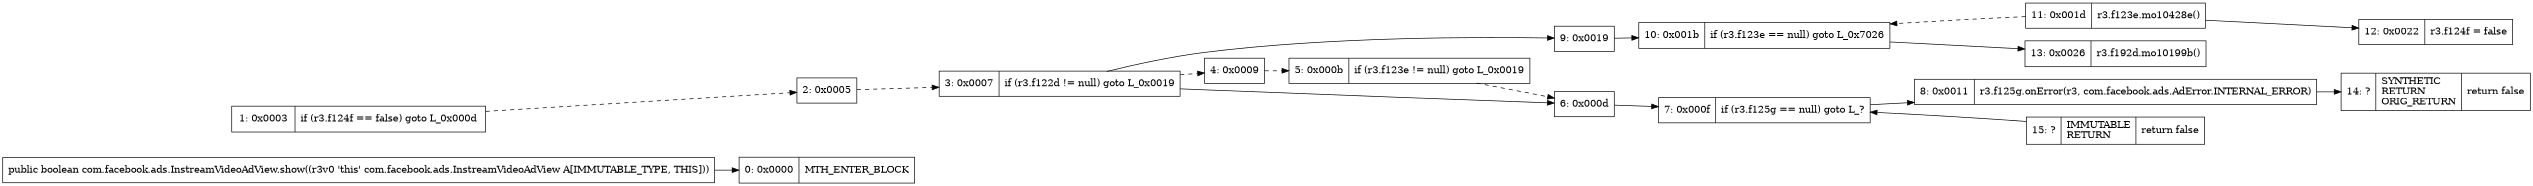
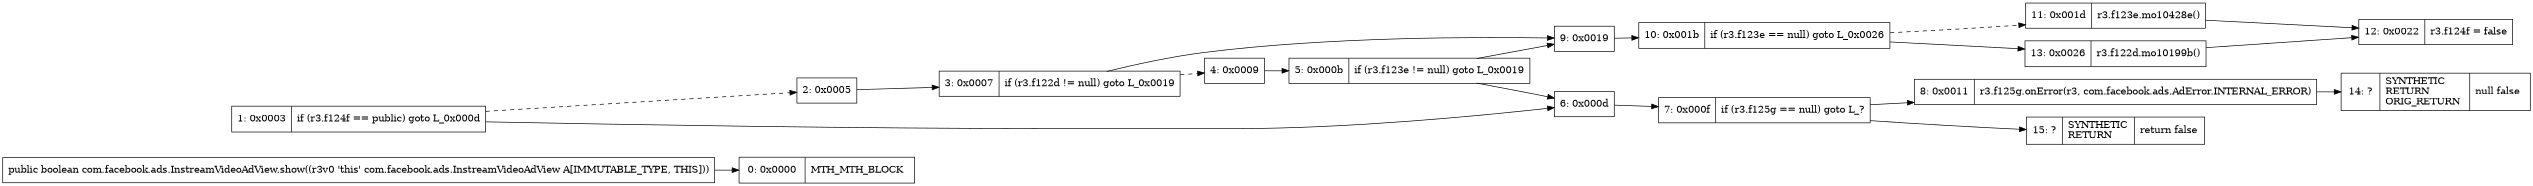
edge "11: 0x001d" -> "10: 0x001b": reversed
node "10: 0x001b": text "if (r3.f123e == null) goto L_0x7026" -> "if (r3.f123e == null) goto L_0x0026"
edge "13: 0x0026" -> "12: 0x0022": added
edge "5: 0x000b" -> "9: 0x0019": added
node "13: 0x0026": text "r3.f192d.mo10199b()" -> "r3.f122d.mo10199b()"
edge "4: 0x0009" -> "5: 0x000b": style dashed -> solid
edge "2: 0x0005" -> "3: 0x0007": style dashed -> solid
edge "5: 0x000b" -> "6: 0x000d": style dashed -> solid
node "14: ?": text "return false" -> "null false"
edge "3: 0x0007" -> "6: 0x000d": now "1: 0x0003" -> "6: 0x000d"
edge "15: ?" -> "7: 0x000f": reversed
node "1: 0x0003": text "if (r3.f124f == false) goto L_0x000d" -> "if (r3.f124f == public) goto L_0x000d"
node "15: ?": text "IMMUTABLE" -> "SYNTHETIC"
node "0: 0x0000": text "MTH_ENTER_BLOCK" -> "MTH_MTH_BLOCK"
